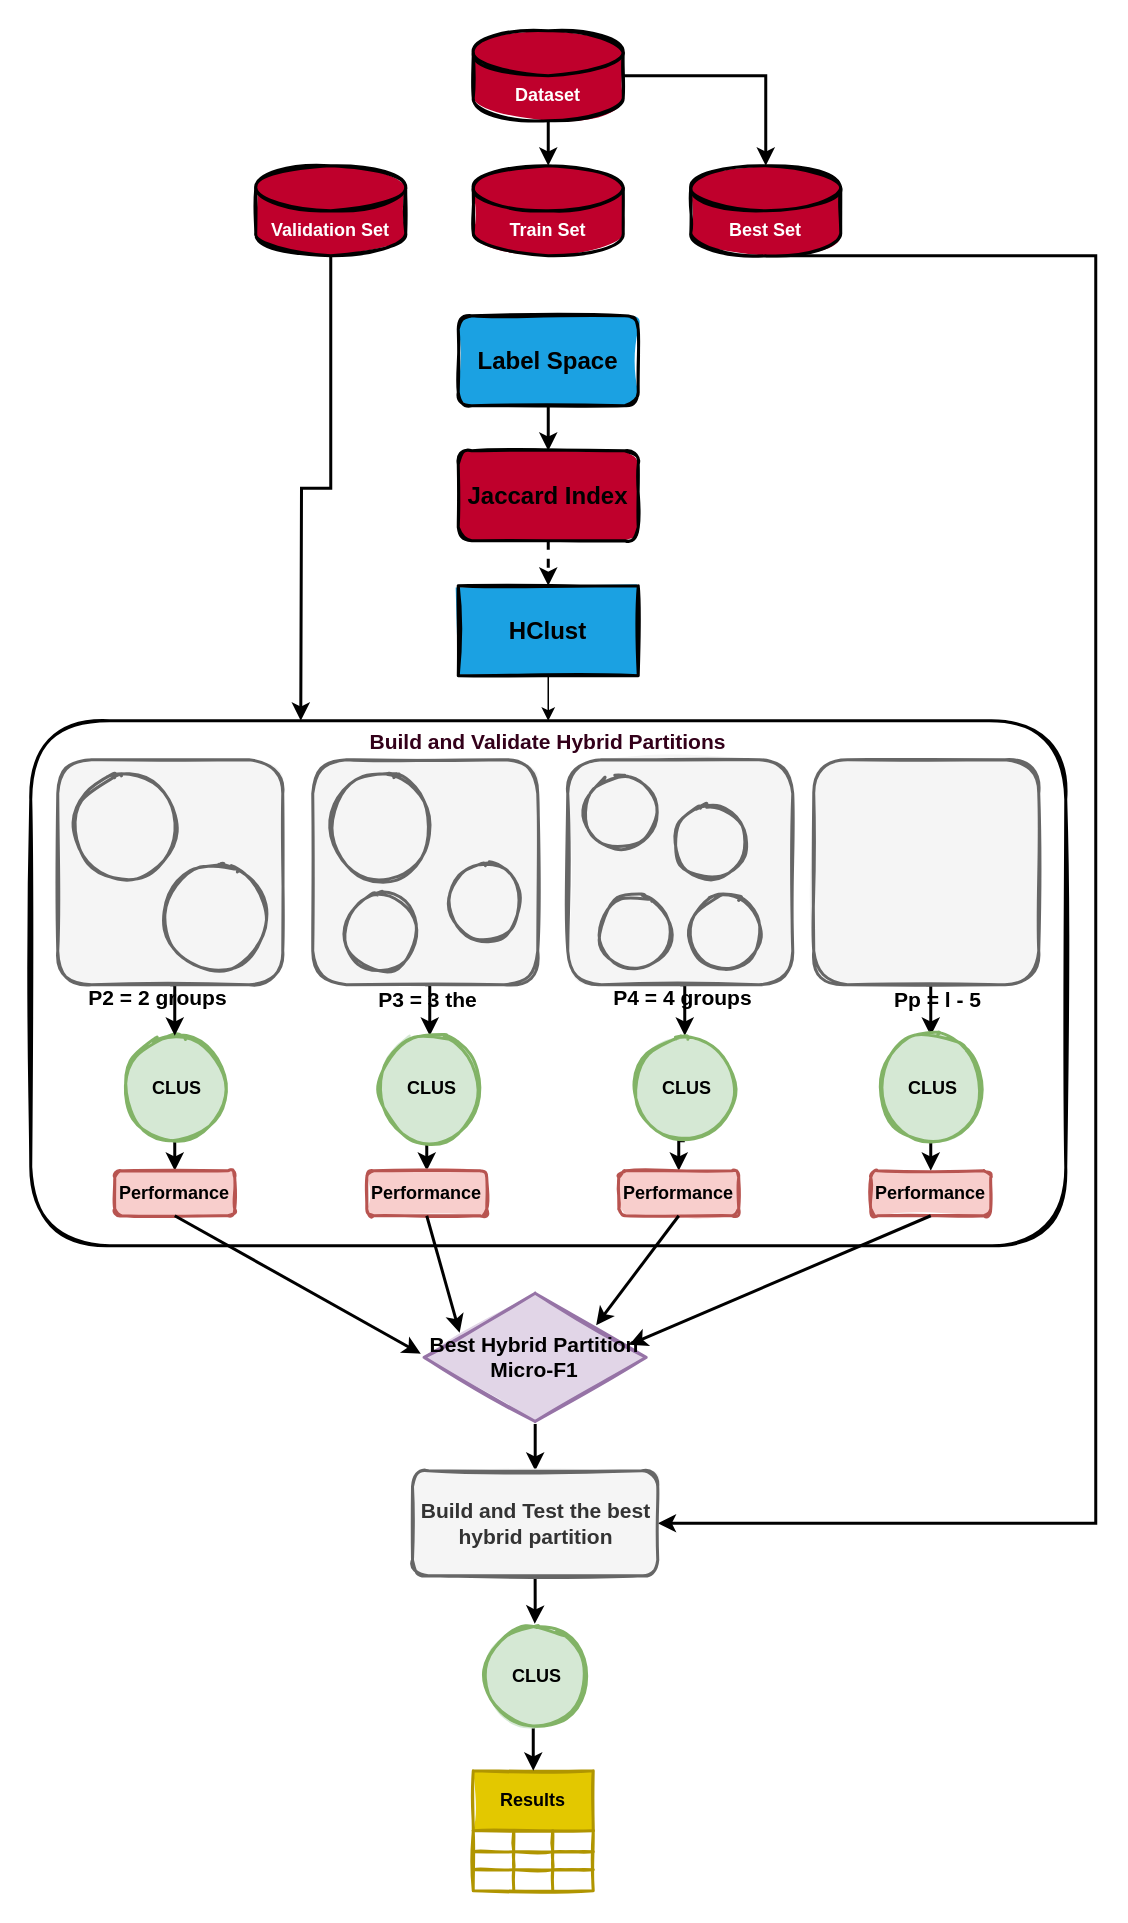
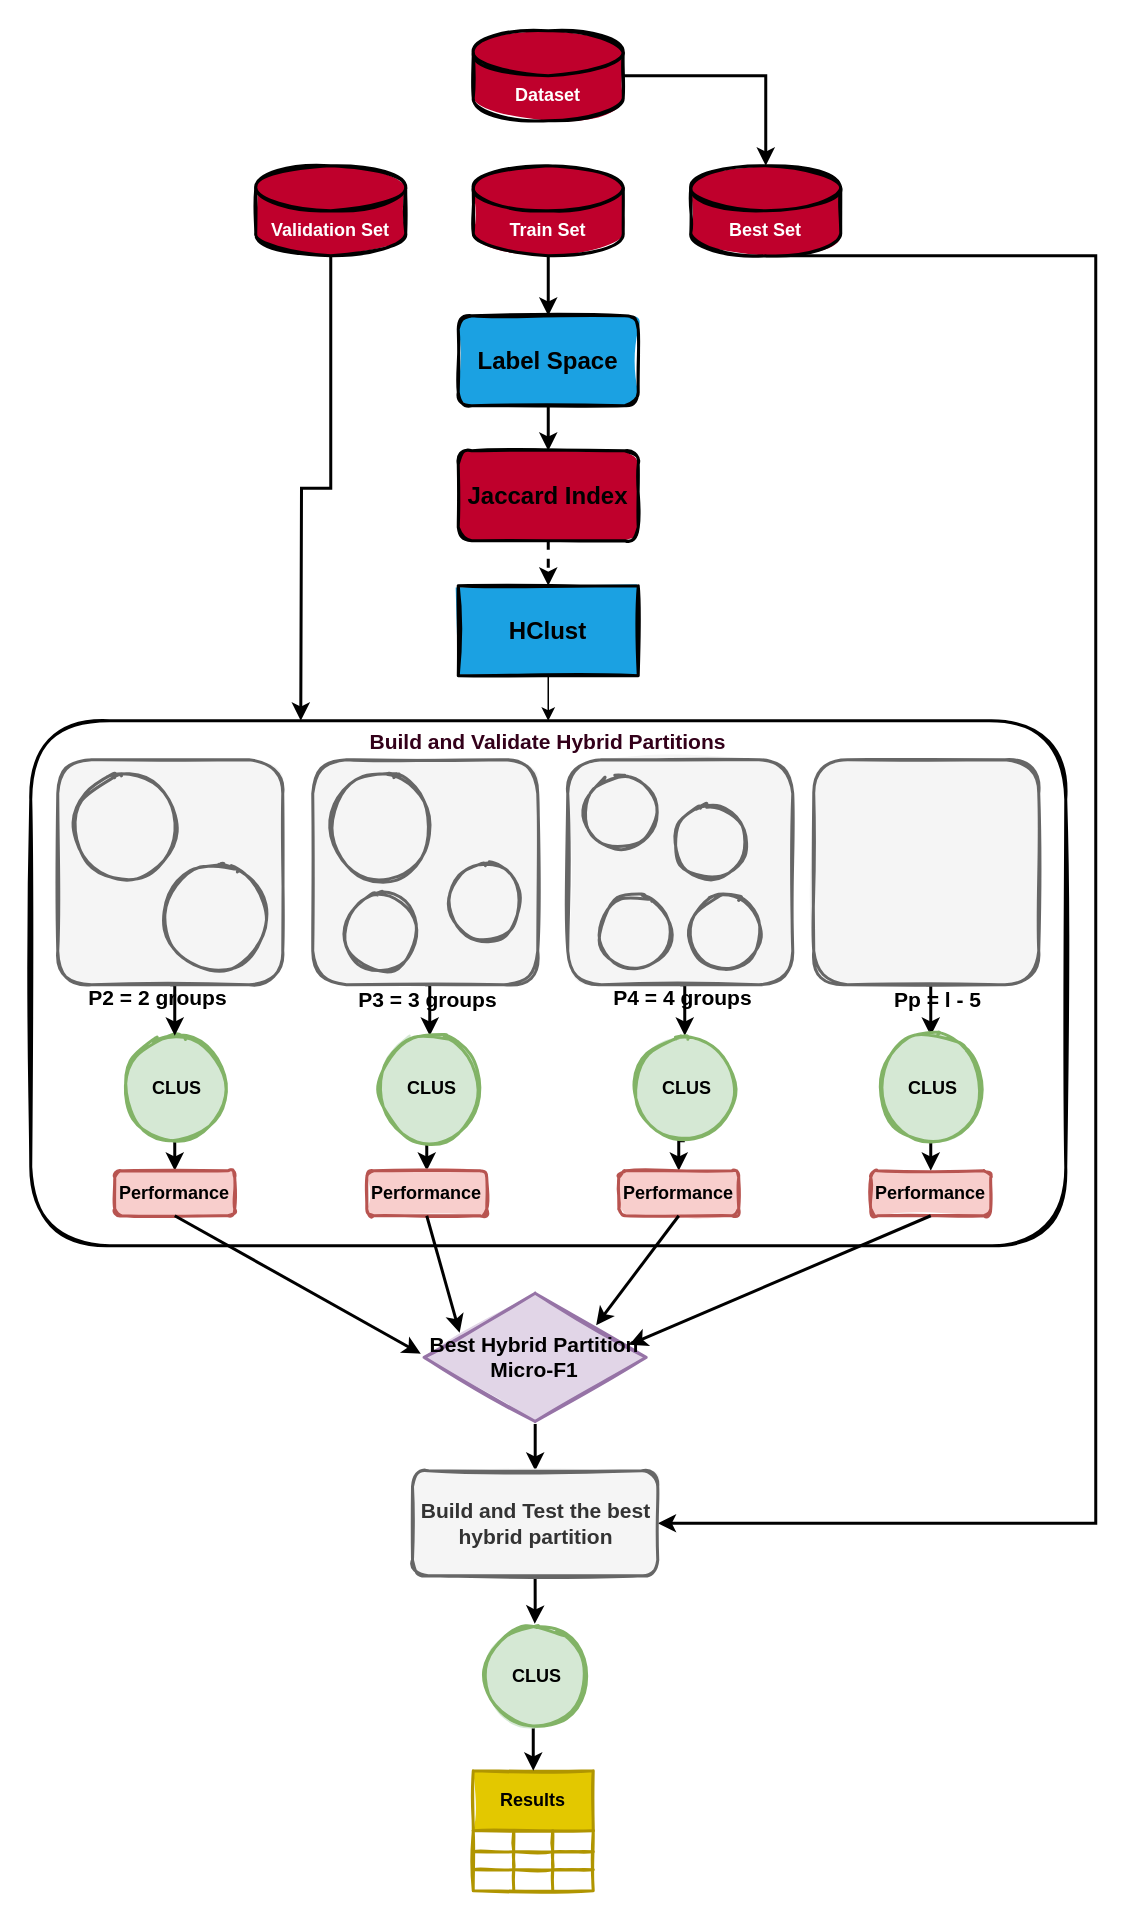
edge "Dataset" -> "Train Set": removed
edge "Train Set" -> "Label Space": added
node "P3 = 3 the": label "P3 = 3 the" -> "P3 = 3 groups"
